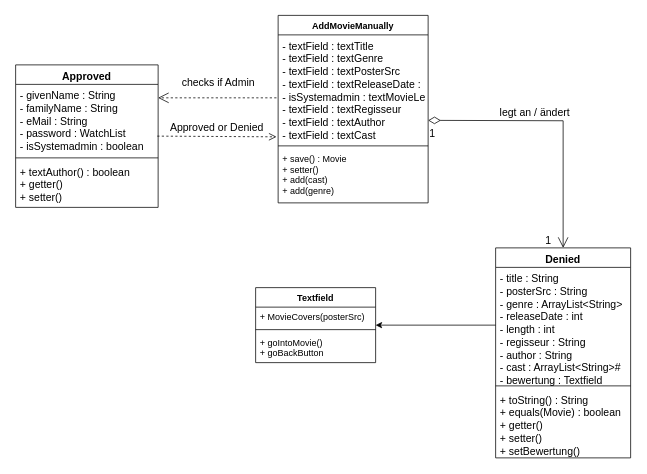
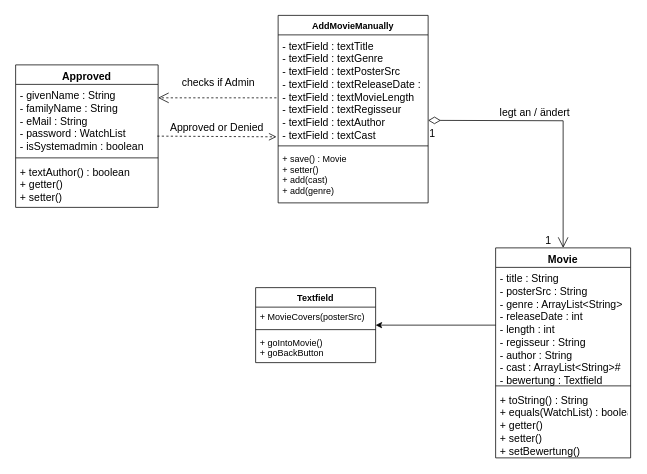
node "- textField : textTitle - textField : textGenre - textField : textPosterSrc - textField : textReleaseDate : - isSystemadmin : textMovieLength - textField : textRegisseur - textField : textAuthor - textField : textCast": label "- textField : textTitle - textField : textGenre - textField : textPosterSrc - textField : textReleaseDate : - isSystemadmin : textMovieLength - textField : textRegisseur - textField : textAuthor - textField : textCast" -> "- textField : textTitle - textField : textGenre - textField : textPosterSrc - textField : textReleaseDate : - textField : textMovieLength - textField : textRegisseur - textField : textAuthor - textField : textCast"
node "Denied": label "Denied" -> "Movie"
node "+ toString() : String + equals(Movie) : boolean + getter() + setter() + setBewertung()": label "+ toString() : String + equals(Movie) : boolean + getter() + setter() + setBewertung()" -> "+ toString() : String + equals(WatchList) : boolean + getter() + setter() + setBewertung()"
